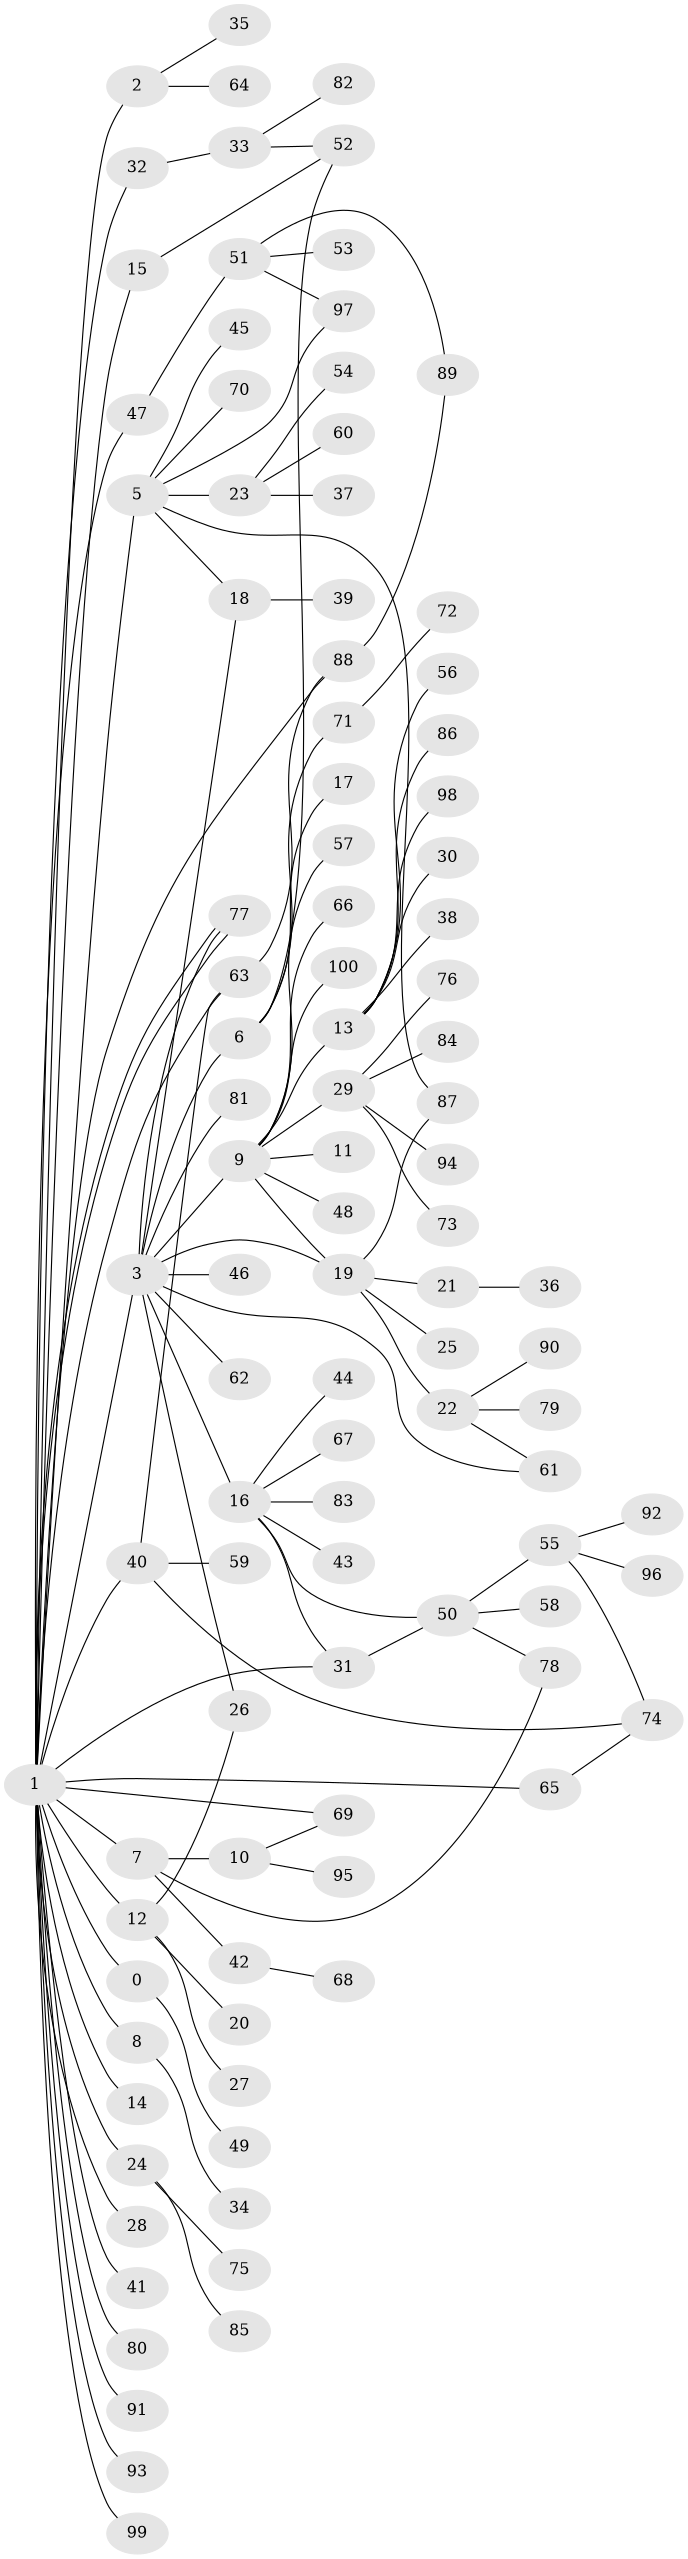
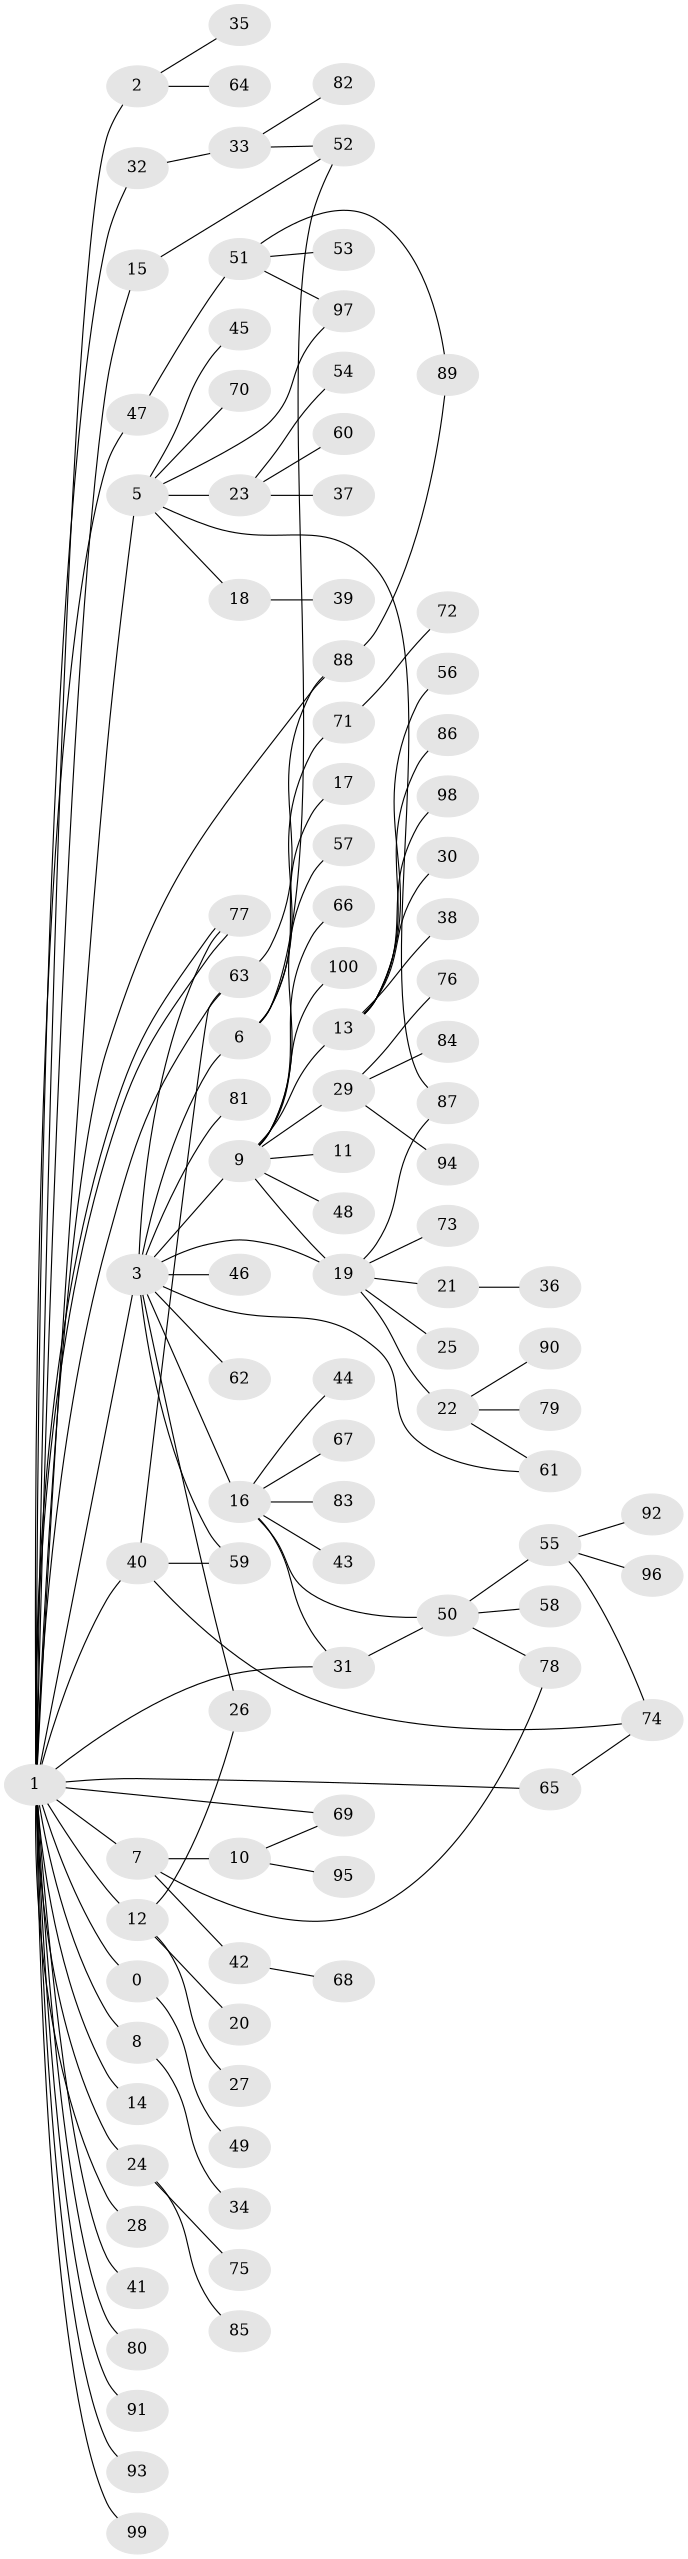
edge "18" -- "3": now "59" -- "3"
edge "29" -- "73": now "19" -- "73"
